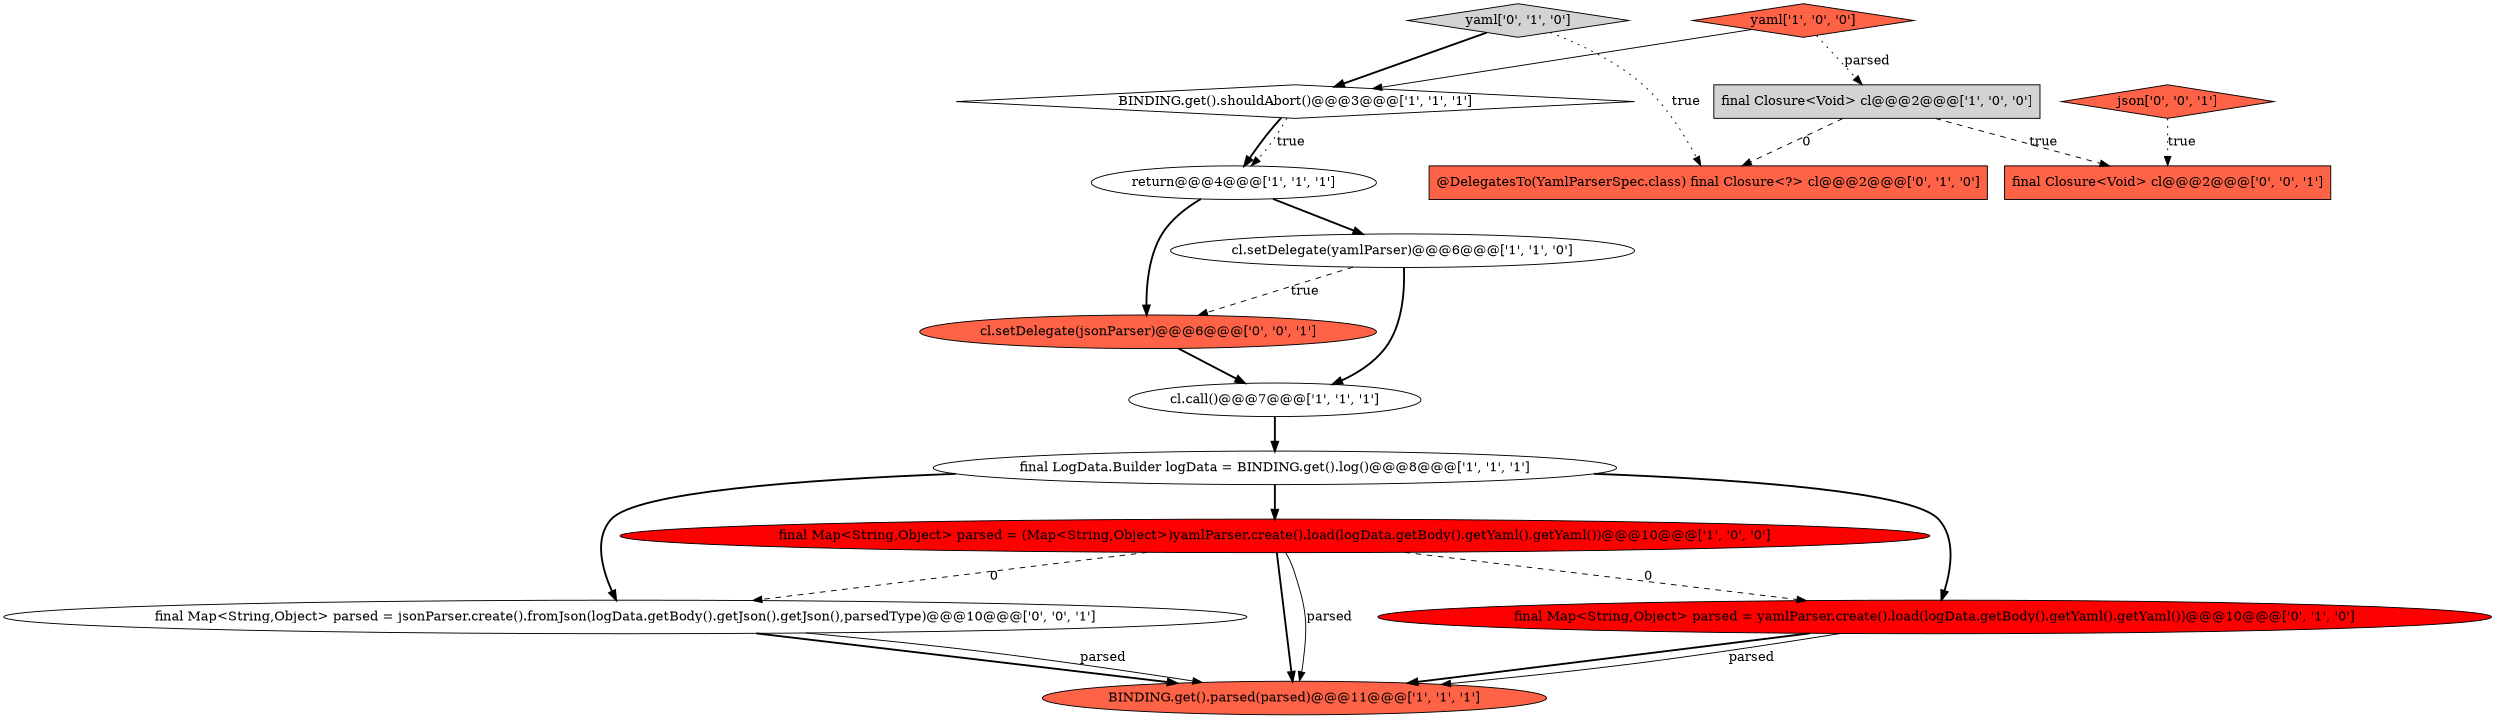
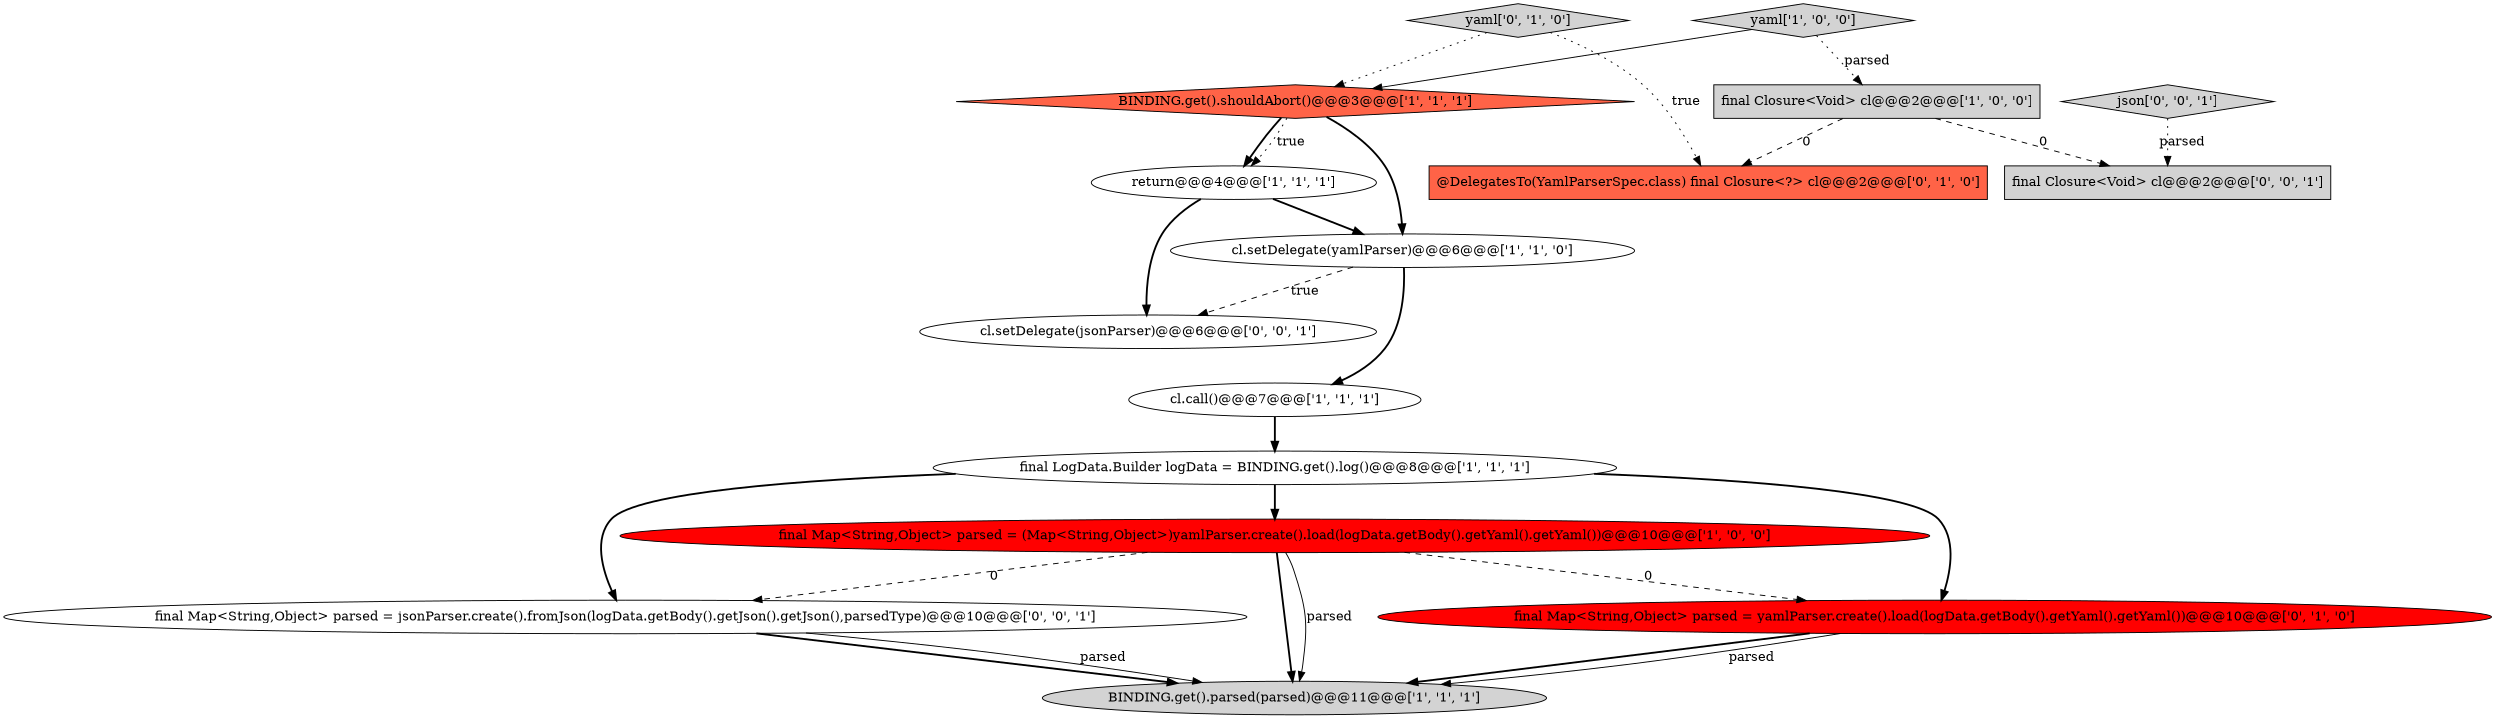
node "yaml['1', '0', '0']": fillcolor tomato -> lightgray
edge "yaml['0', '1', '0']" -> "BINDING.get().shouldAbort()@@@3@@@['1', '1', '1']": style bold -> dotted
node "BINDING.get().shouldAbort()@@@3@@@['1', '1', '1']": fillcolor white -> tomato
node "json['0', '0', '1']": fillcolor tomato -> lightgray
edge "final Closure<Void> cl@@@2@@@['1', '0', '0']" -> "final Closure<Void> cl@@@2@@@['0', '0', '1']": label "true" -> "0"
edge "json['0', '0', '1']" -> "final Closure<Void> cl@@@2@@@['0', '0', '1']": label "true" -> "parsed"
edge "BINDING.get().shouldAbort()@@@3@@@['1', '1', '1']" -> "cl.setDelegate(yamlParser)@@@6@@@['1', '1', '0']": added
node "final Closure<Void> cl@@@2@@@['0', '0', '1']": fillcolor tomato -> lightgray
node "cl.setDelegate(jsonParser)@@@6@@@['0', '0', '1']": fillcolor tomato -> white
edge "cl.setDelegate(jsonParser)@@@6@@@['0', '0', '1']" -> "cl.call()@@@7@@@['1', '1', '1']": removed
node "BINDING.get().parsed(parsed)@@@11@@@['1', '1', '1']": fillcolor tomato -> lightgray
